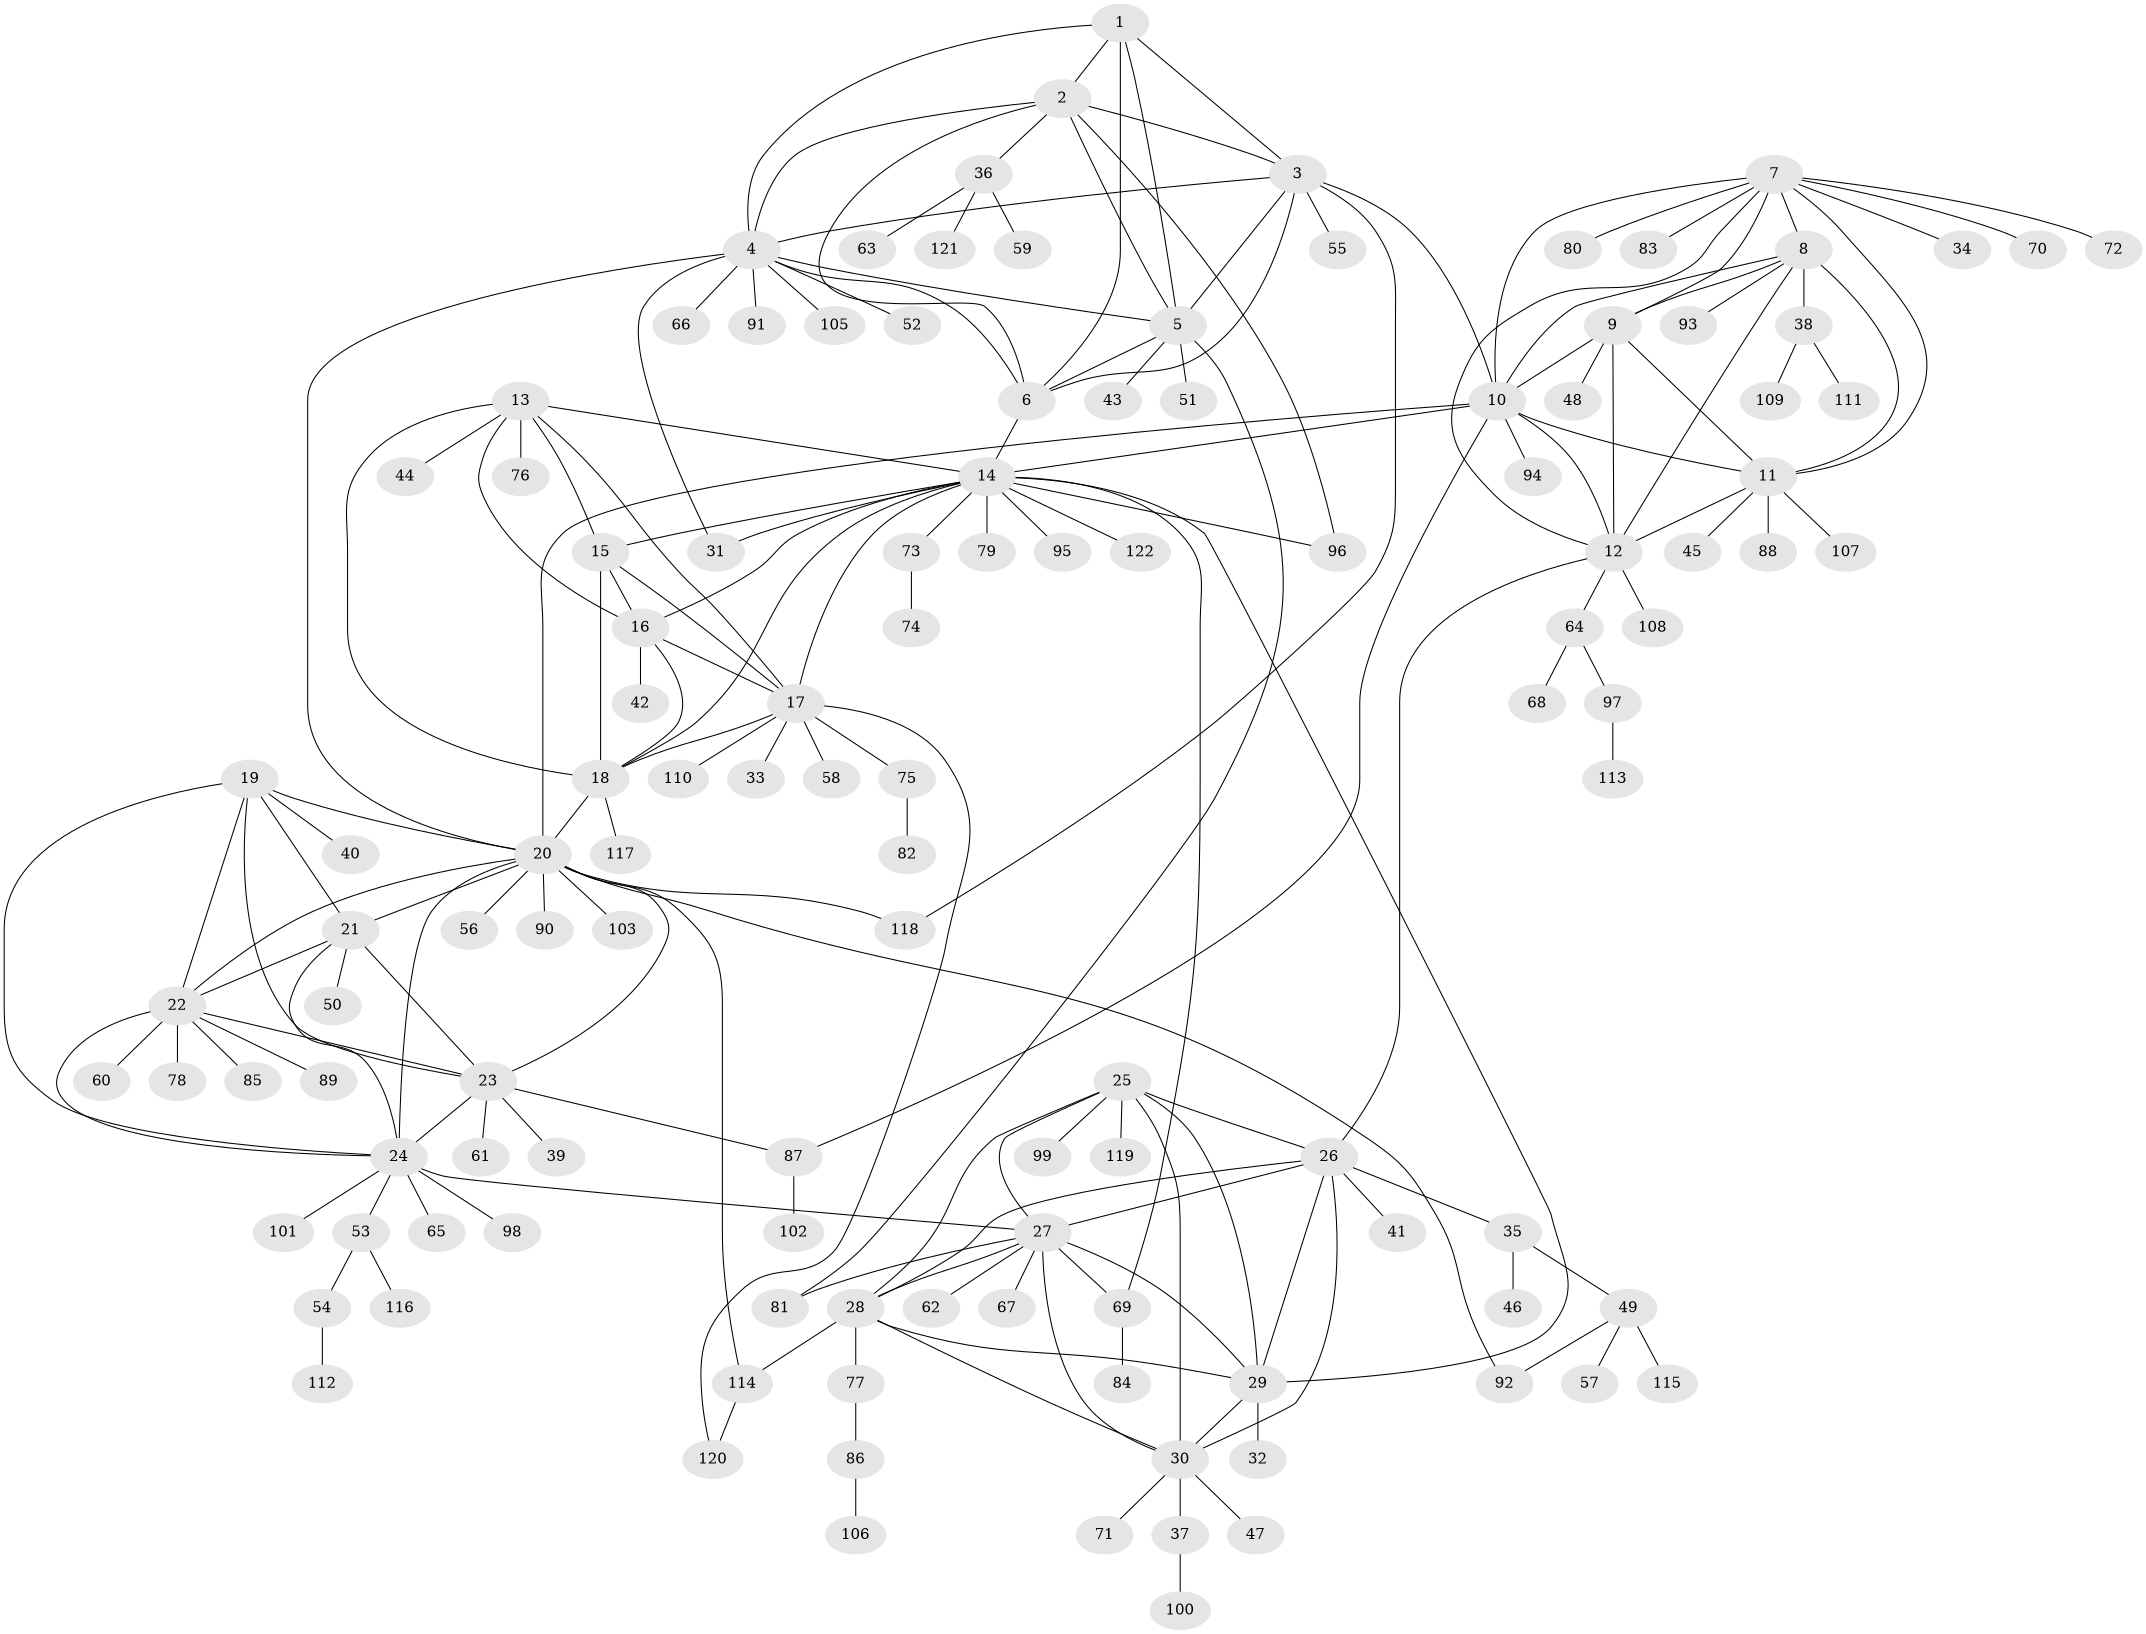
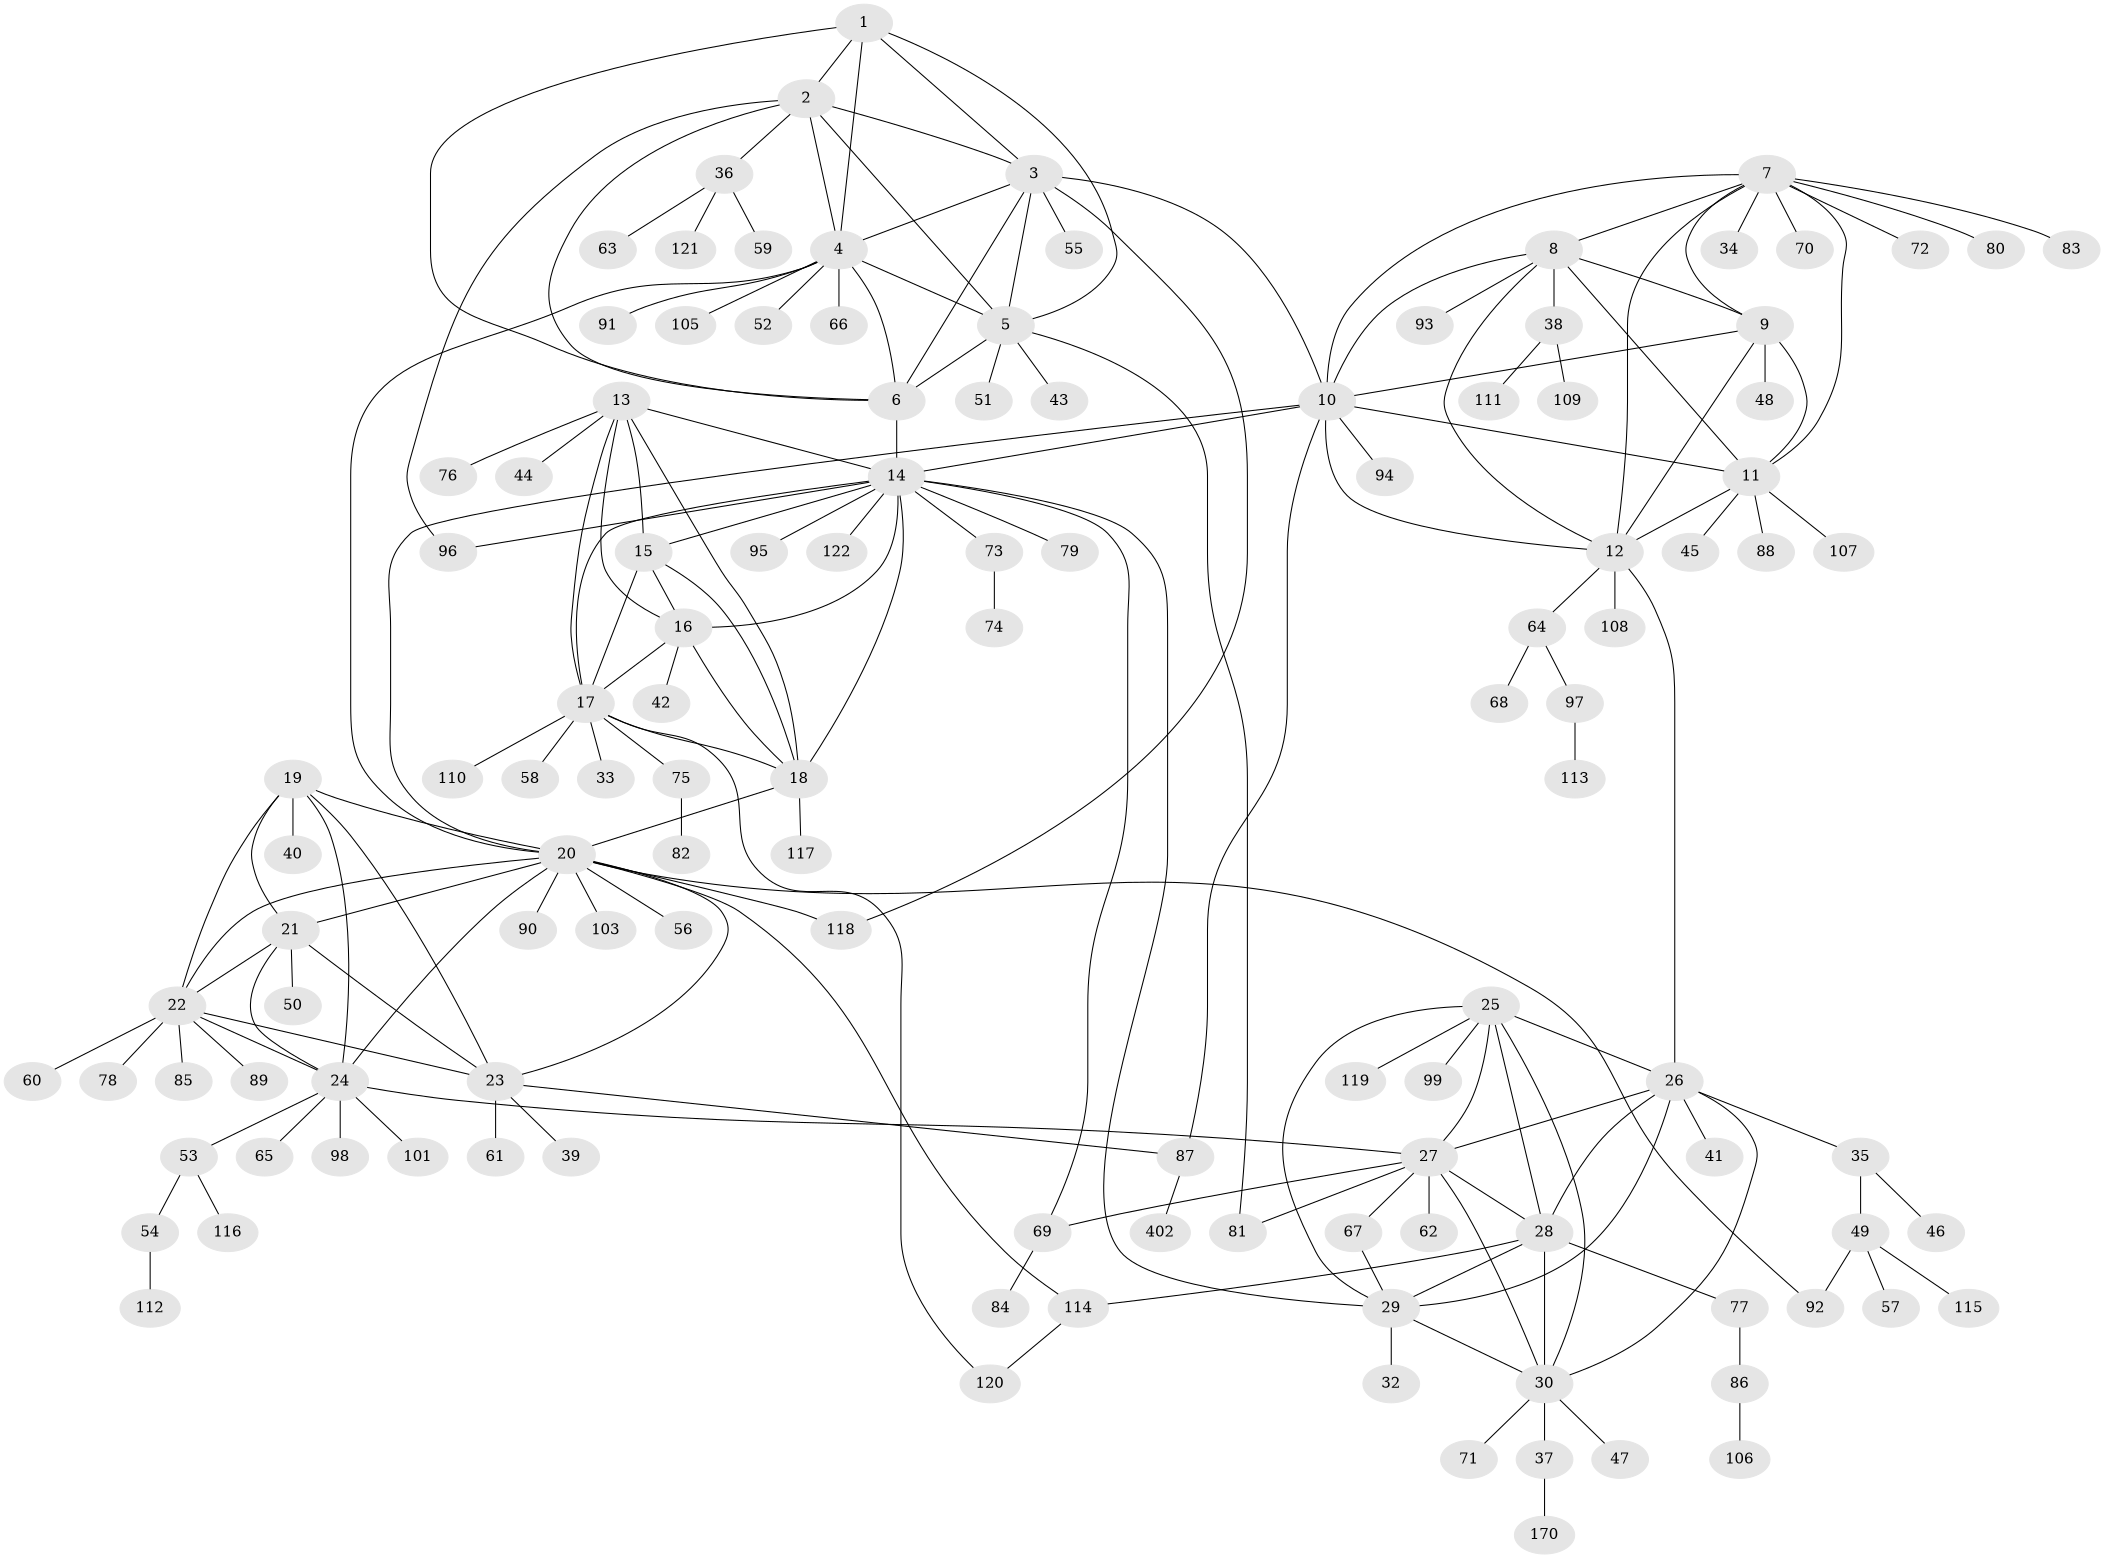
node "31": removed
edge "23" -- "24": removed
node "102": label "102" -> "402"
edge "27" -- "29": now "67" -- "29"
node "100": label "100" -> "170"
